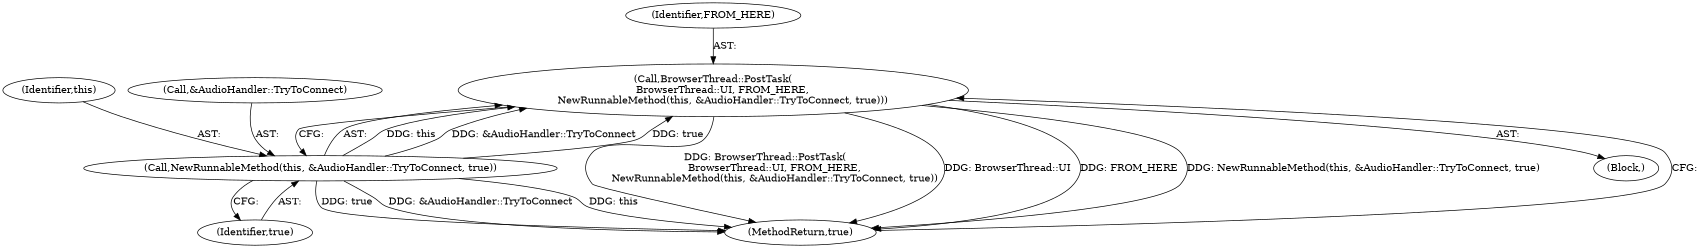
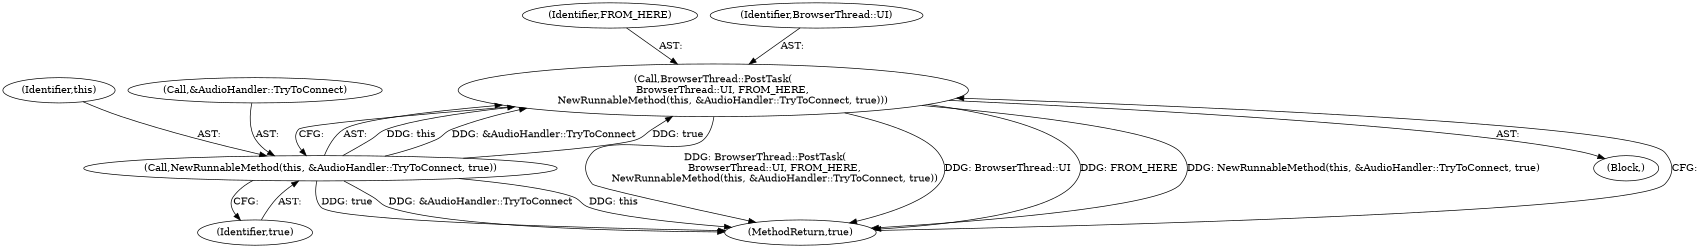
node "(Identifier,BrowserThread::UI)": added
